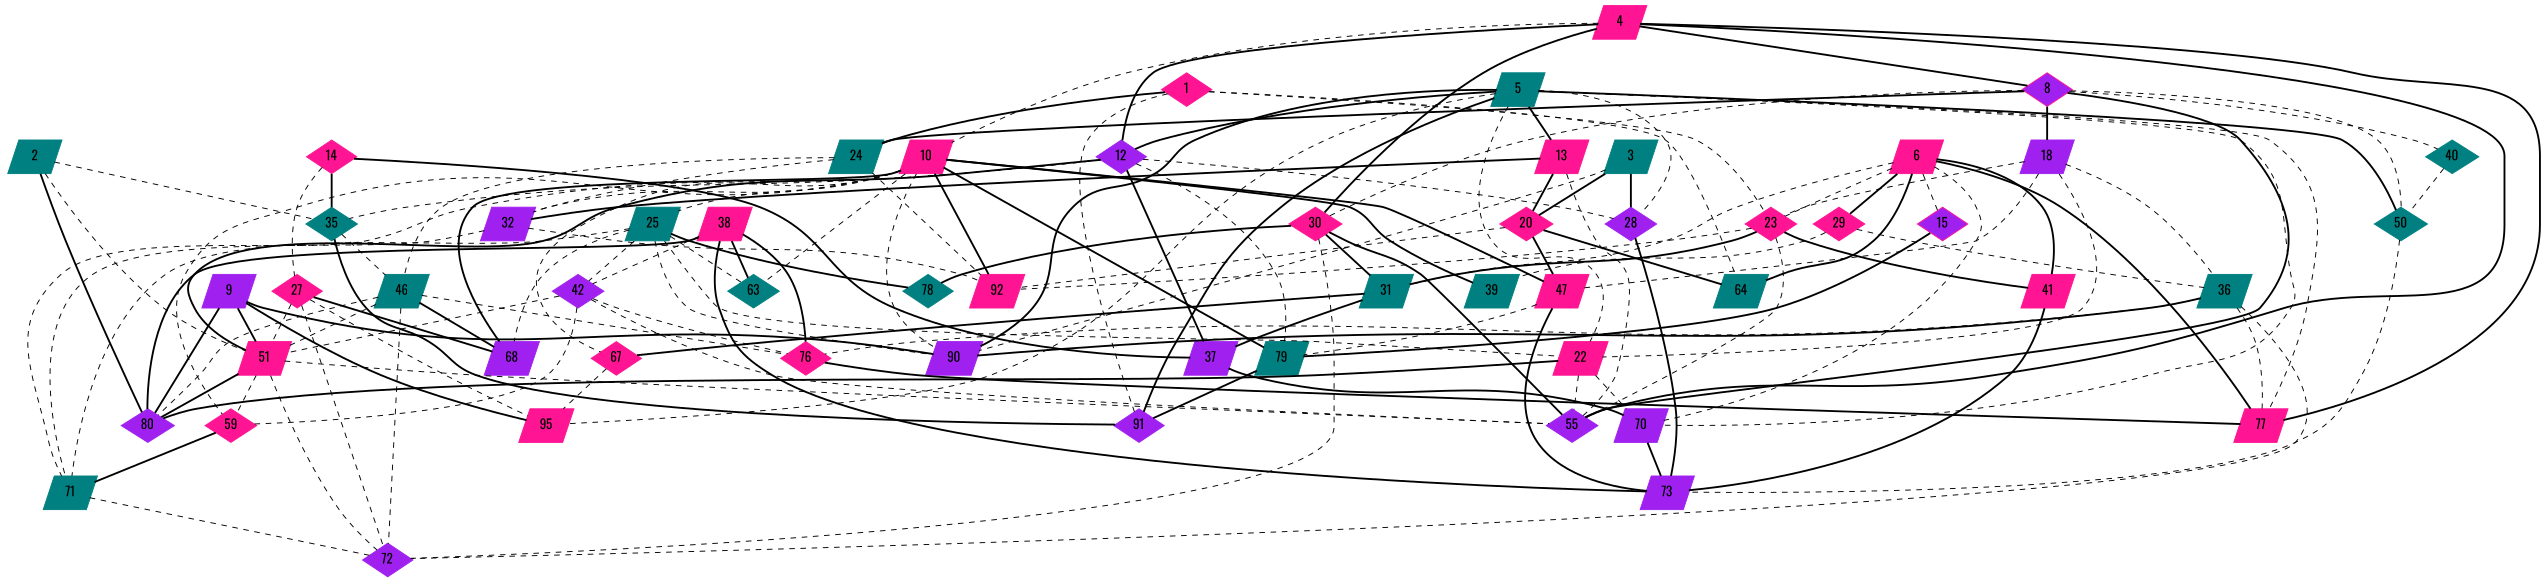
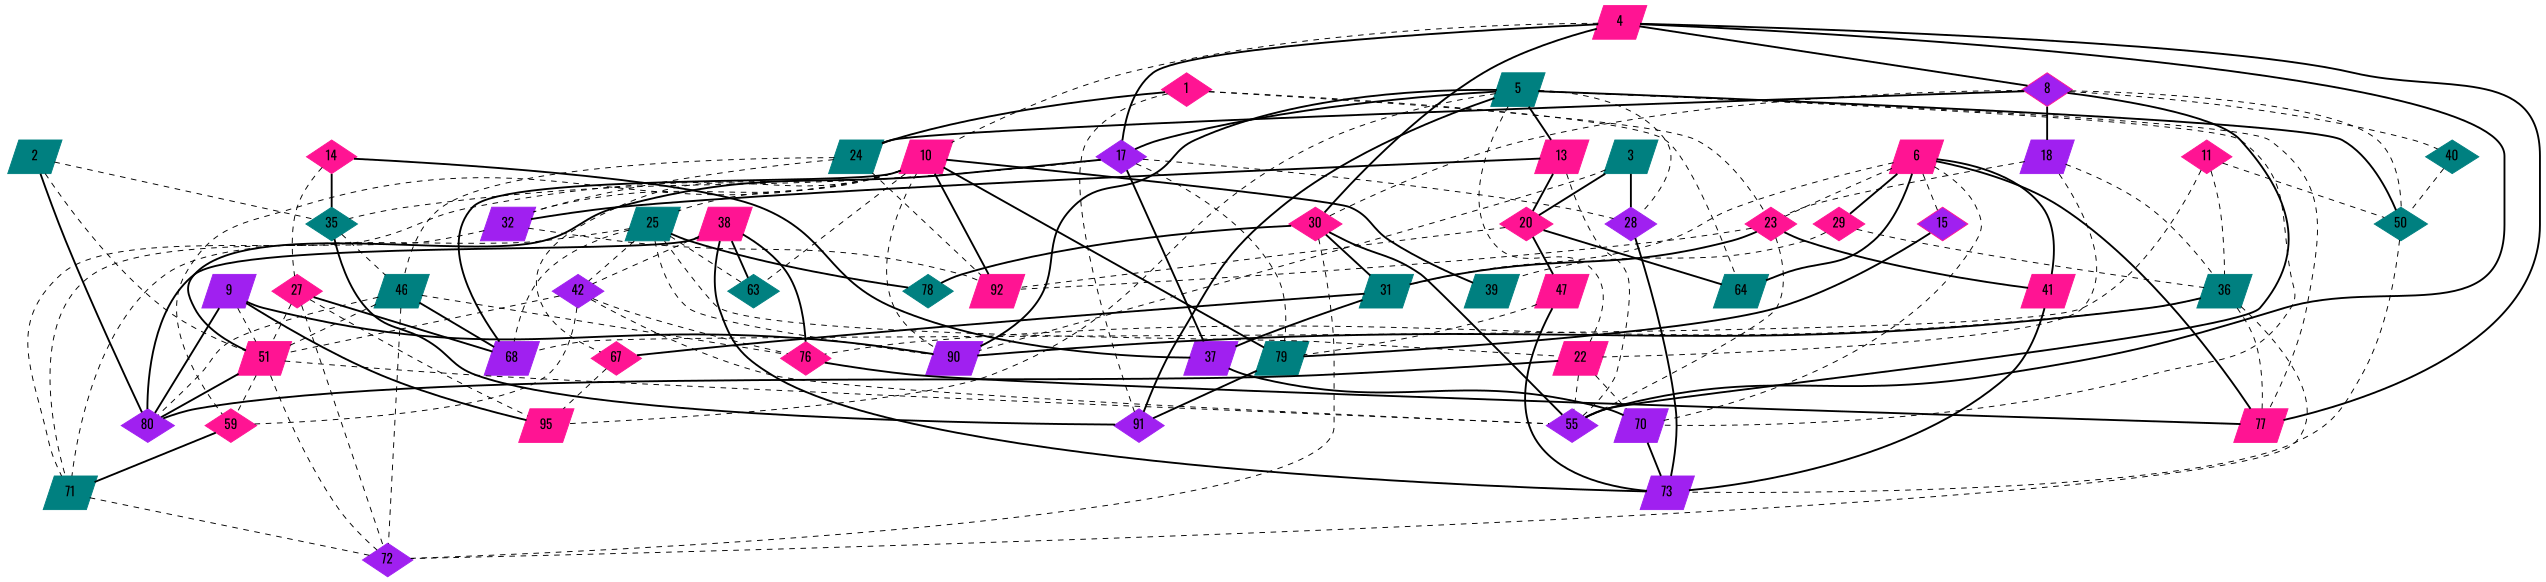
node "12": label "12" -> "17"
node "11": added
edge "10" -- "47": removed
edge "18" -- "47": removed
edge "9" -- "51": style bold -> dashed
